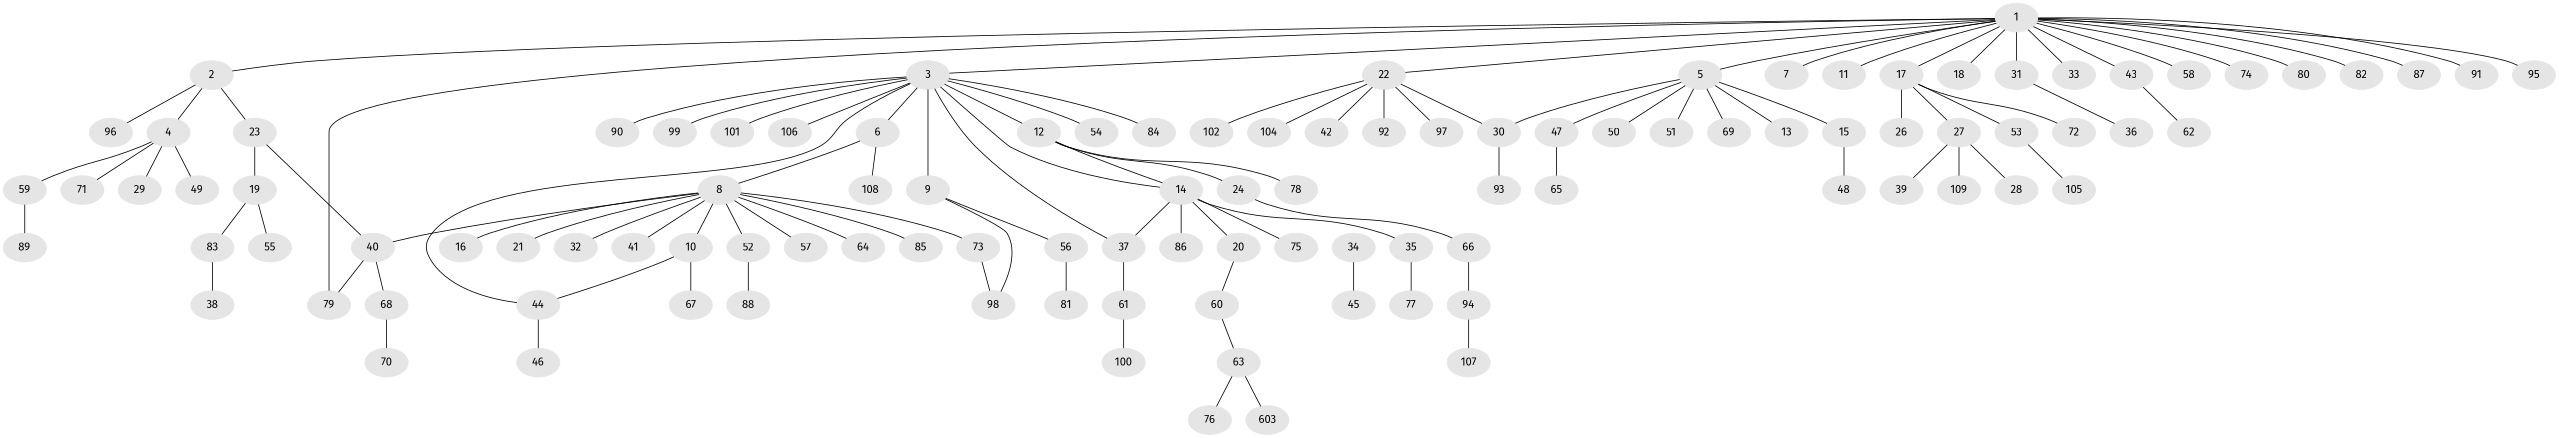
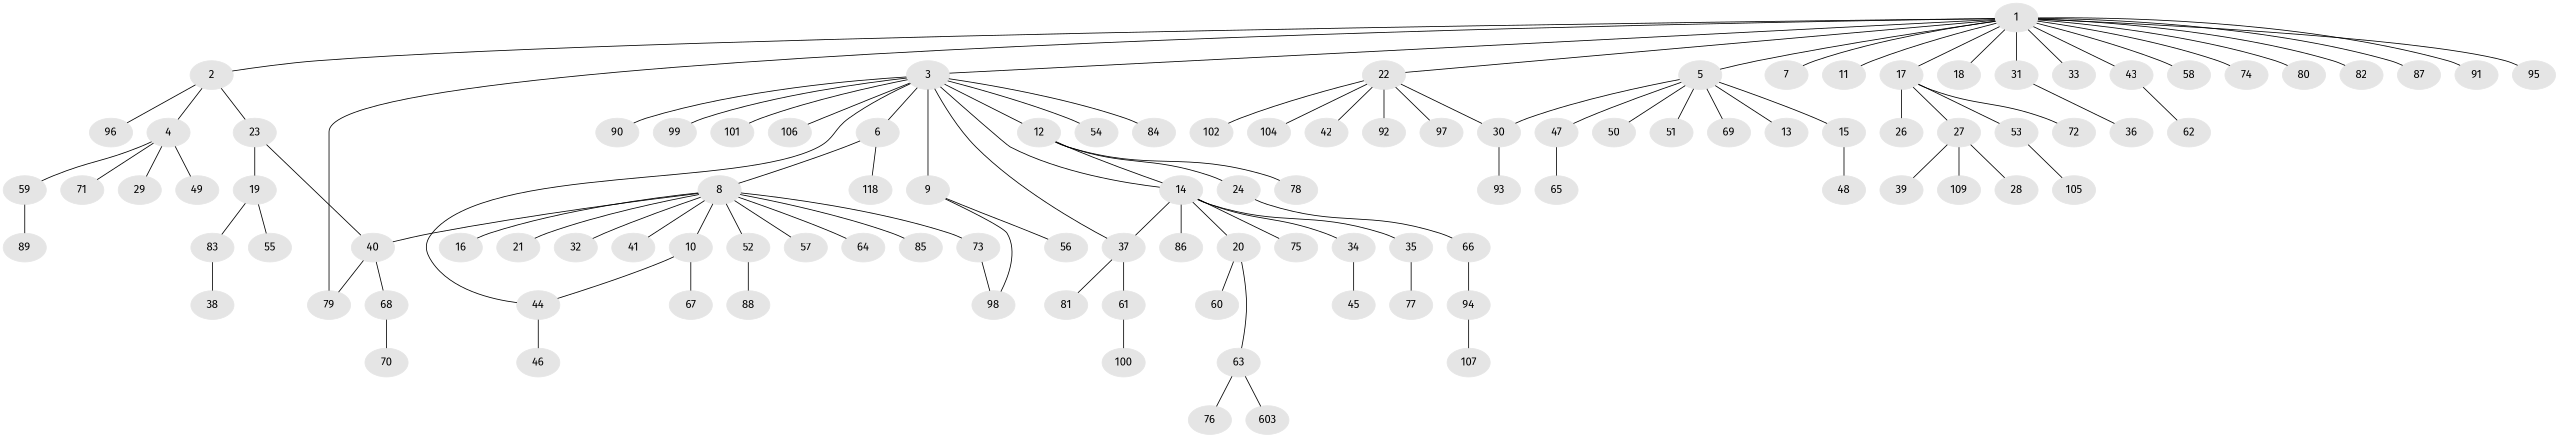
node "108": label "108" -> "118"
edge "14" -- "34": added
edge "56" -- "81": now "37" -- "81"
edge "60" -- "63": now "20" -- "63"
